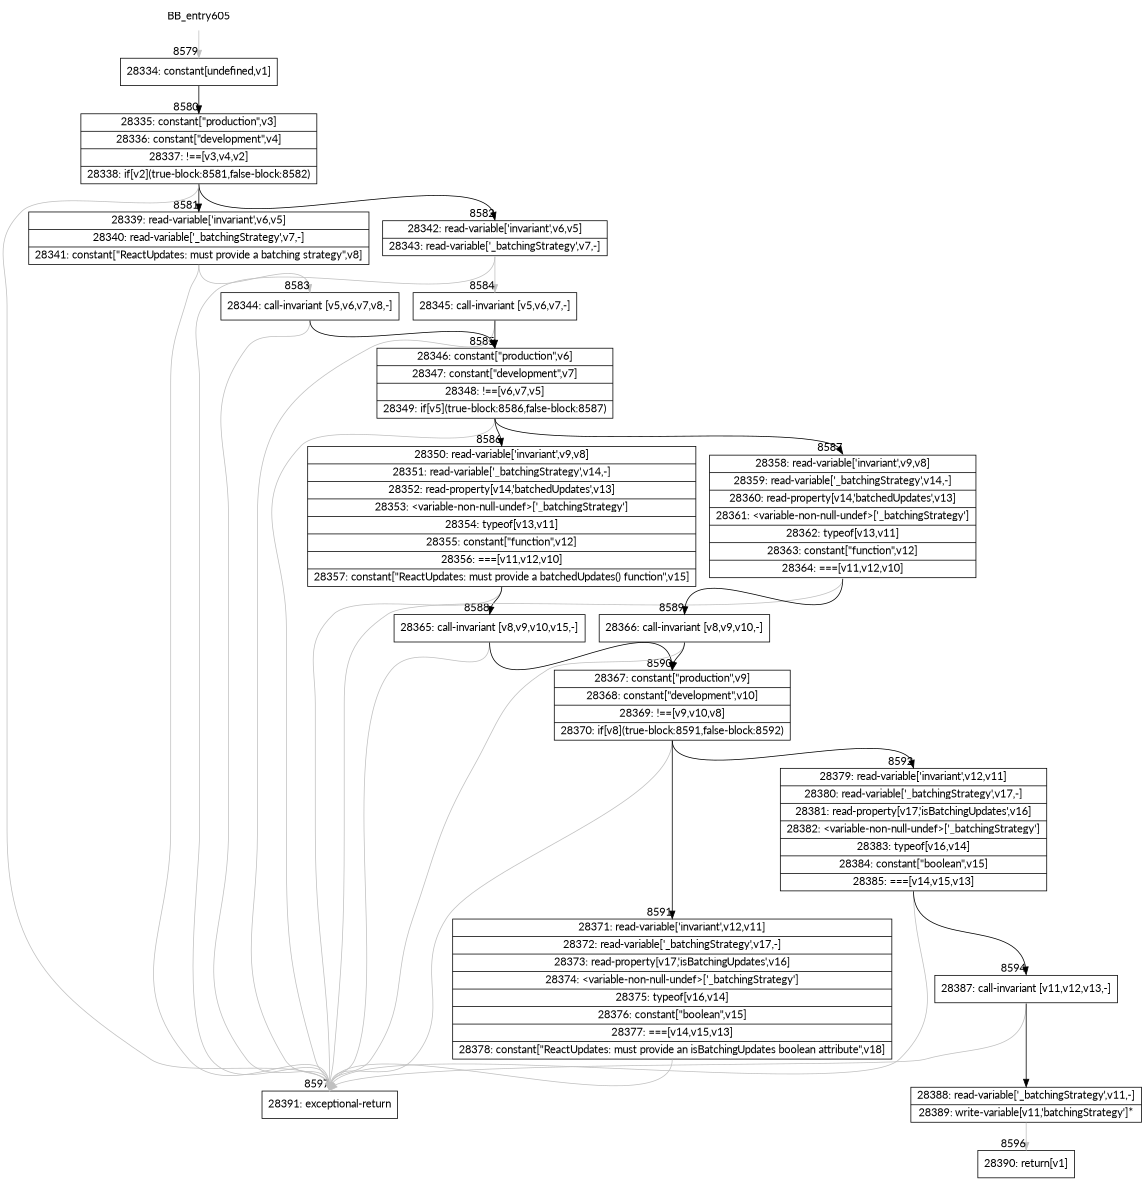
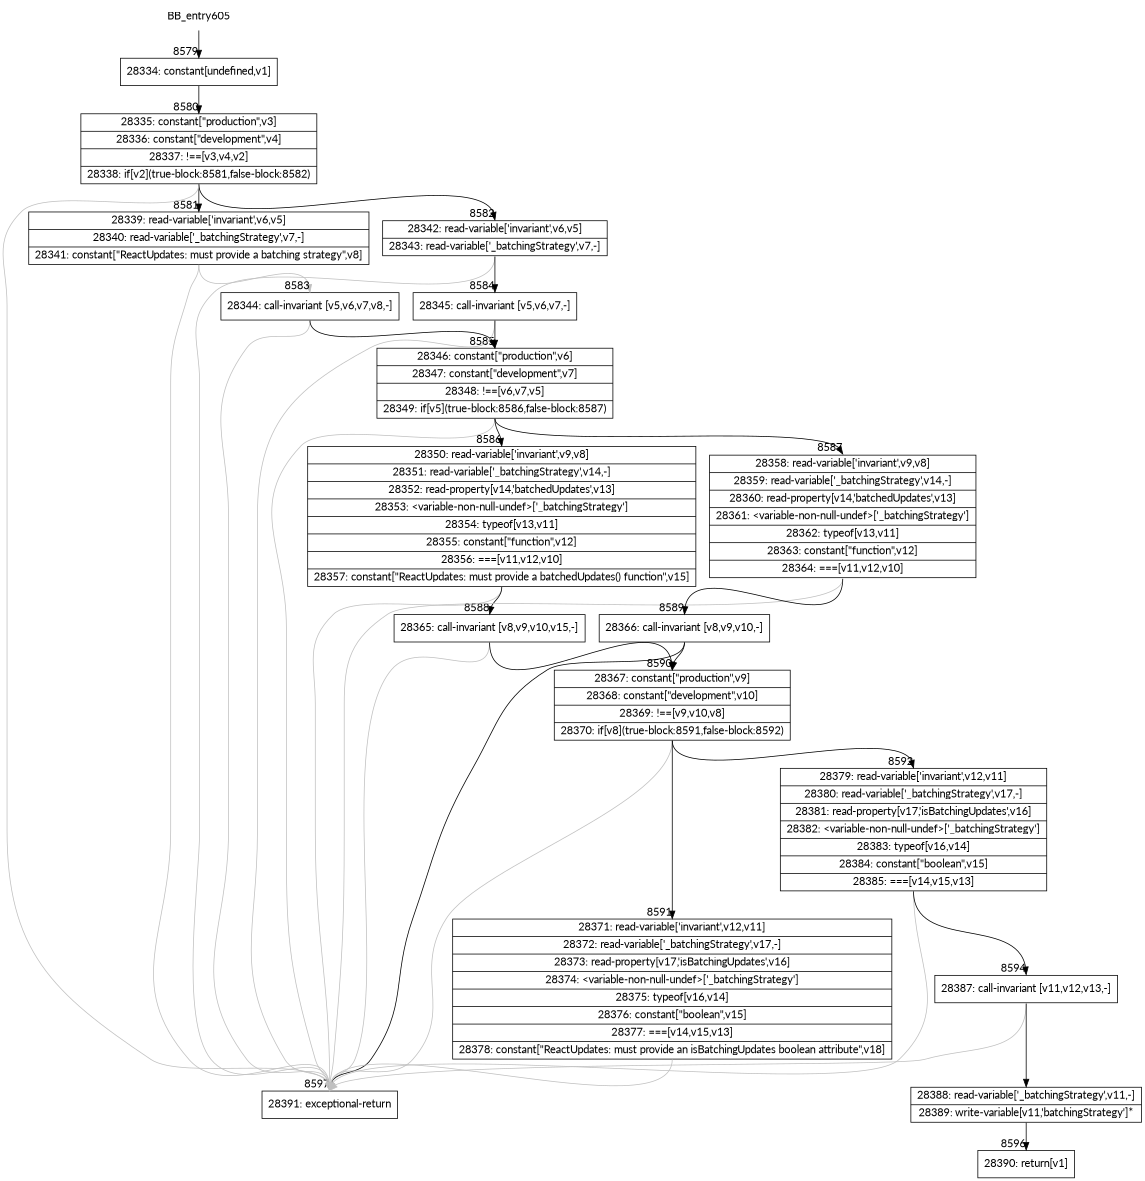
edge "BB_entry605" -> "28334: constant[undefined,v1]": color gray -> black
edge "28342: read-variable['invariant',v6,v5]" -> "28345: call-invariant [v5,v6,v7,-]": color gray -> black
edge "28366: call-invariant [v8,v9,v10,-]" -> "28391: exceptional-return": color gray -> black
edge "28388: read-variable['_batchingStrategy',v11,-]" -> "28390: return[v1]": color gray -> black
